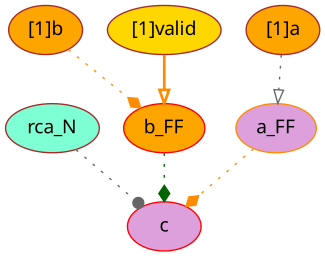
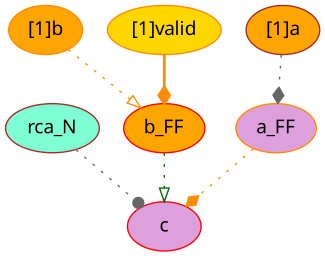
node "[1]b": color brown -> darkorange
node "[1]valid": color brown -> darkorange
edge "[1]valid" -> "b_FF": arrowhead onormal -> diamond
edge "[1]a" -> "a_FF": arrowhead onormal -> diamond
edge "[1]b" -> "b_FF": arrowhead diamond -> onormal
edge "b_FF" -> "c": arrowhead diamond -> onormal
